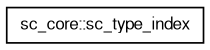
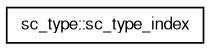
node "sc_core::sc_type_index": label "sc_core::sc_type_index" -> "sc_type::sc_type_index"
